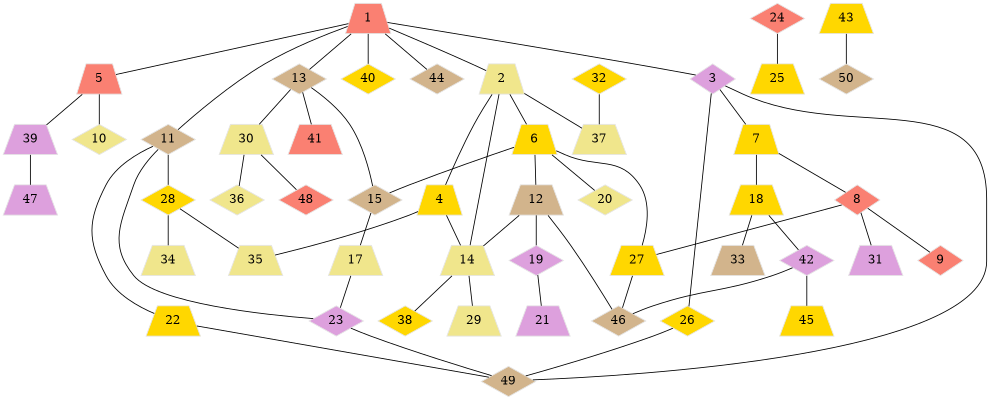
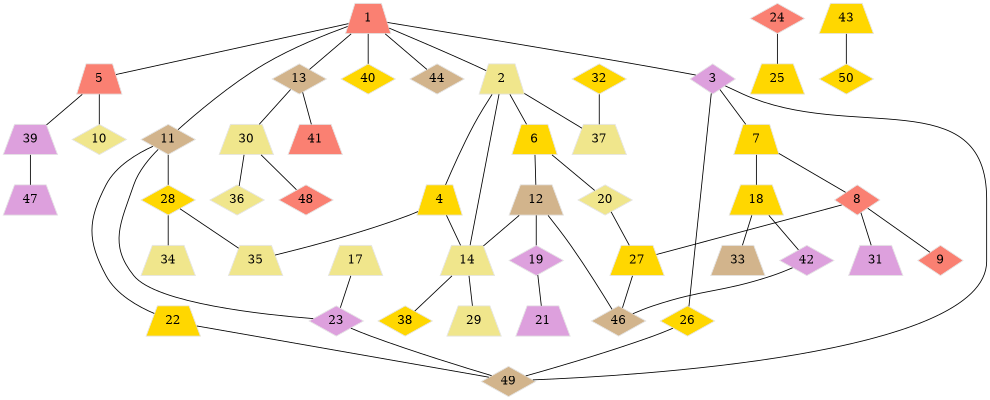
node "50": fillcolor tan -> gold
edge "6" -- "27": now "20" -- "27"
node "15": removed
node "45": removed
